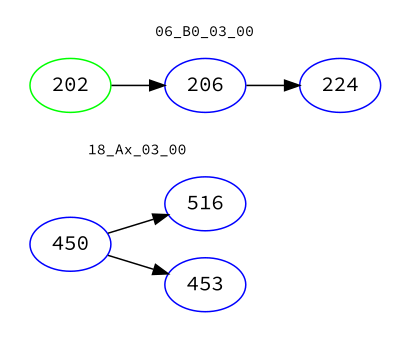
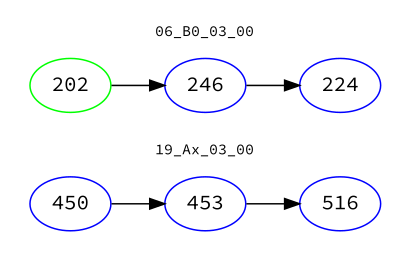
node "206": label "206" -> "246"
cluster "18_Ax_03_00": label "18_Ax_03_00" -> "19_Ax_03_00"
edge "450" -> "516": now "453" -> "516"
